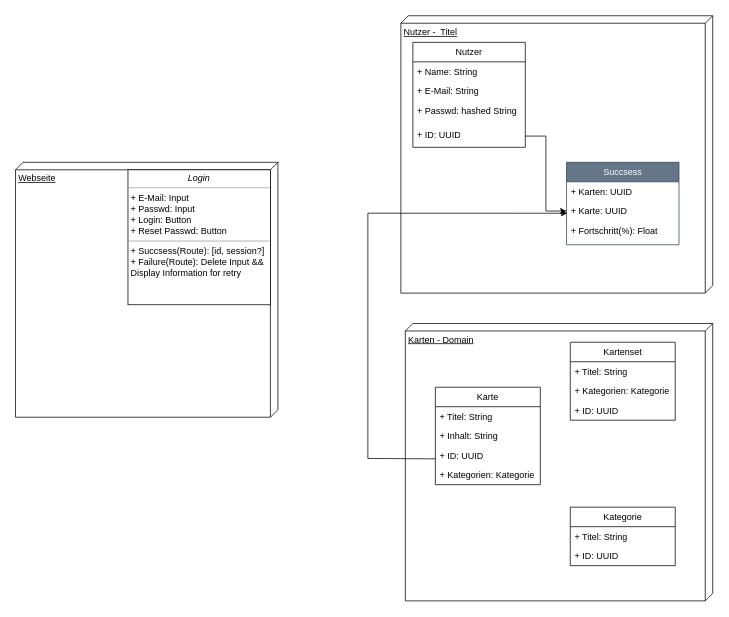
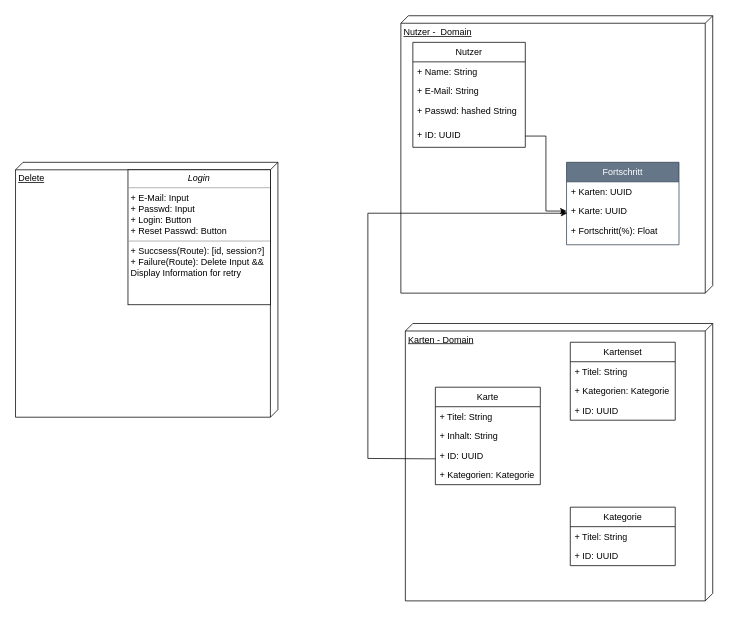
node "Nutzer - Titel": label "Nutzer - Titel" -> "Nutzer - Domain"
node "Succsess": label "Succsess" -> "Fortschritt"
node "Webseite": label "Webseite" -> "Delete"
